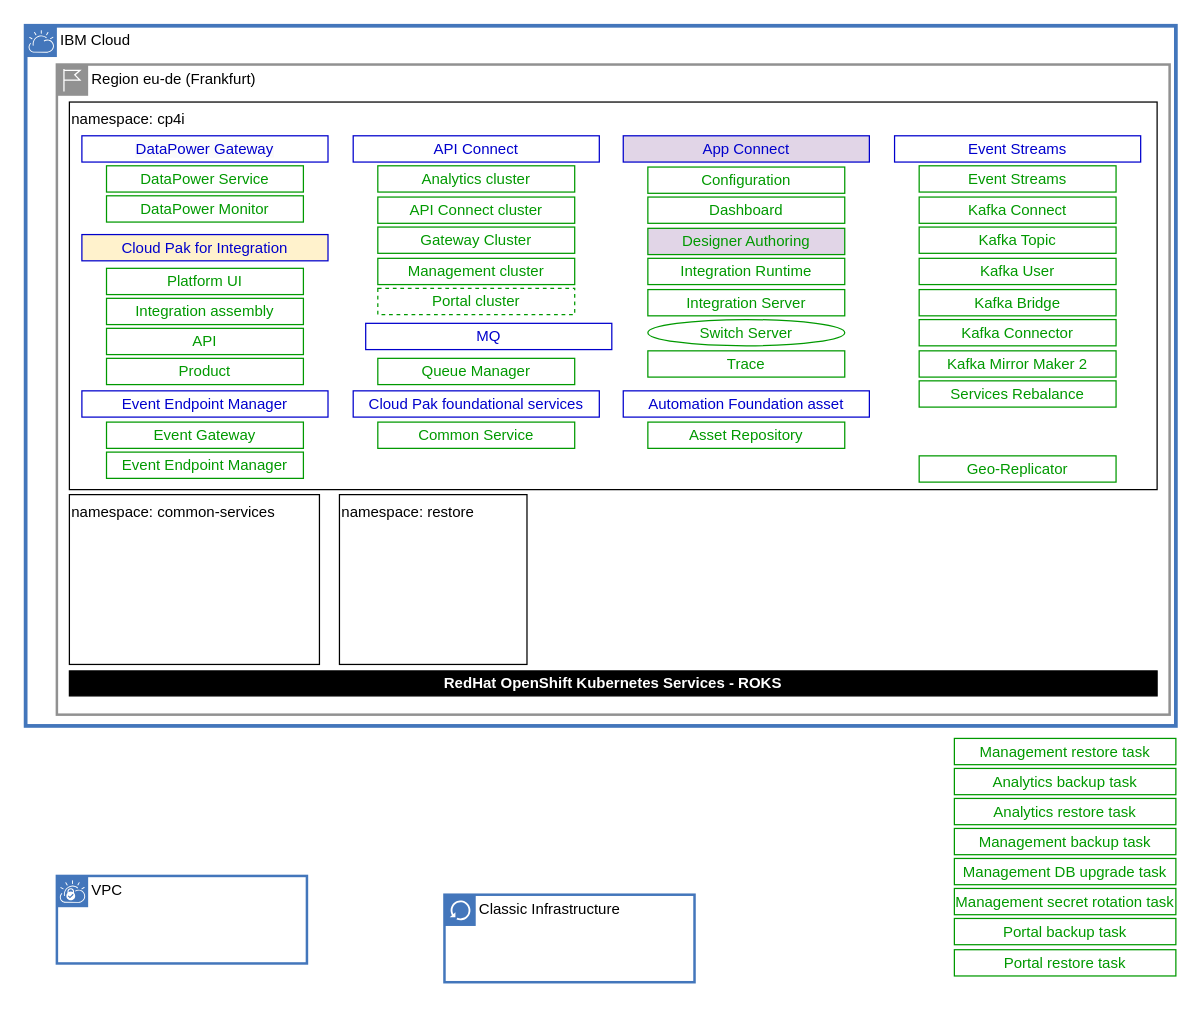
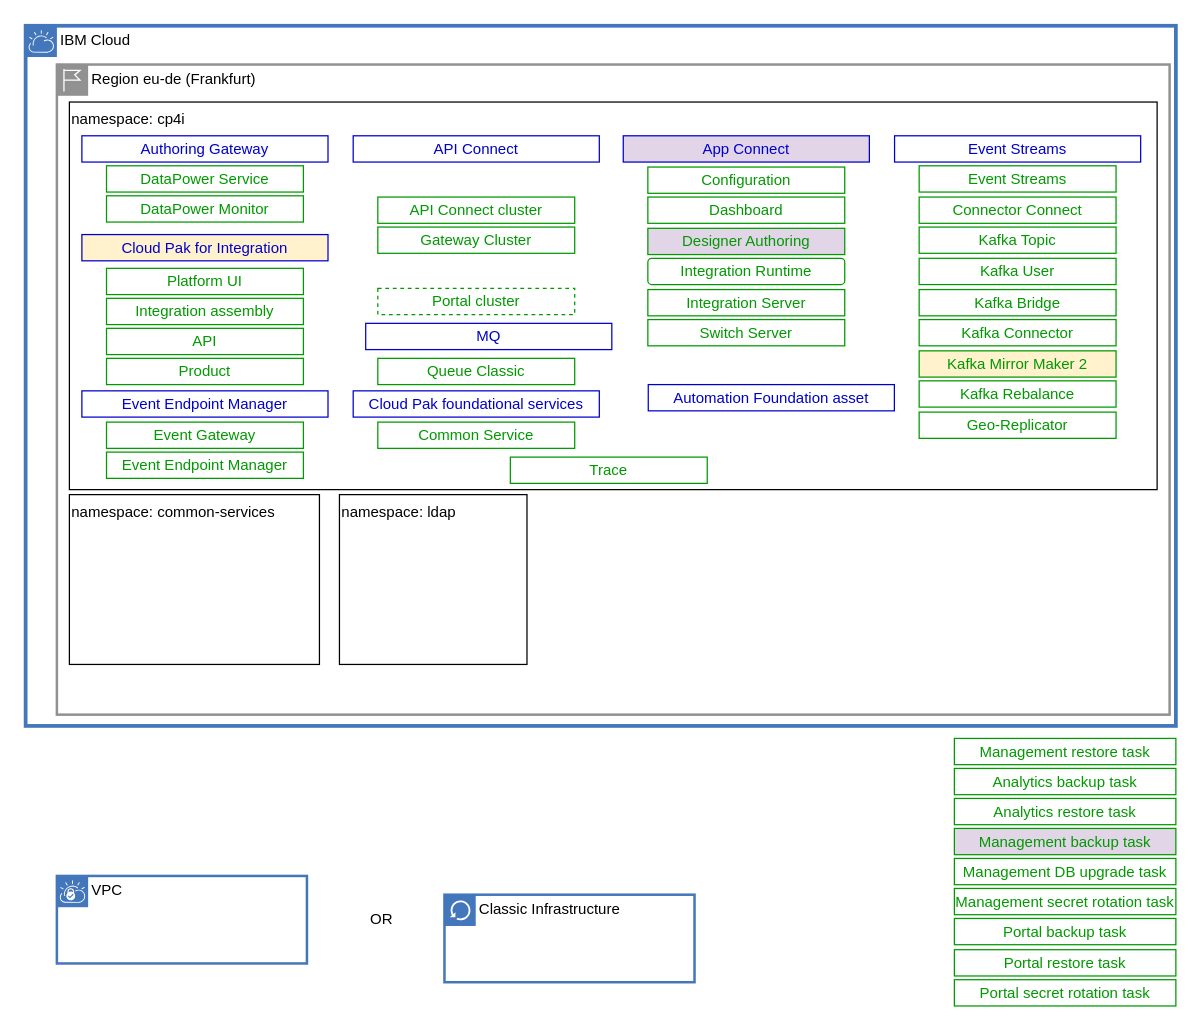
node "DataPower Gateway": label "DataPower Gateway" -> "Authoring Gateway"
node "Analytics cluster": removed
node "Kafka Connect": label "Kafka Connect" -> "Connector Connect"
node "Management cluster": removed
node "Integration Runtime": shape rectangle -> rounded rectangle
node "Switch Server": shape ellipse -> rectangle
node "Trace": moved (746, 364) -> (609, 470)
node "Kafka Mirror Maker 2": fillcolor #ffffff -> #fff2cc
node "Queue Manager": label "Queue Manager" -> "Queue Classic"
node "Services Rebalance": label "Services Rebalance" -> "Kafka Rebalance"
node "Automation Foundation asset": moved (746, 404) -> (771, 398)
node "Asset Repository": removed
node "Geo-Replicator": moved (1017, 469) -> (1017, 425)
node "namespace: restore": label "namespace: restore" -> "namespace: ldap"
node "RedHat OpenShift Kubernetes Services - ROKS": removed
node "Management backup task": fillcolor #ffffff -> #e1d5e7
node "OR": added
node "Portal secret rotation task": added
